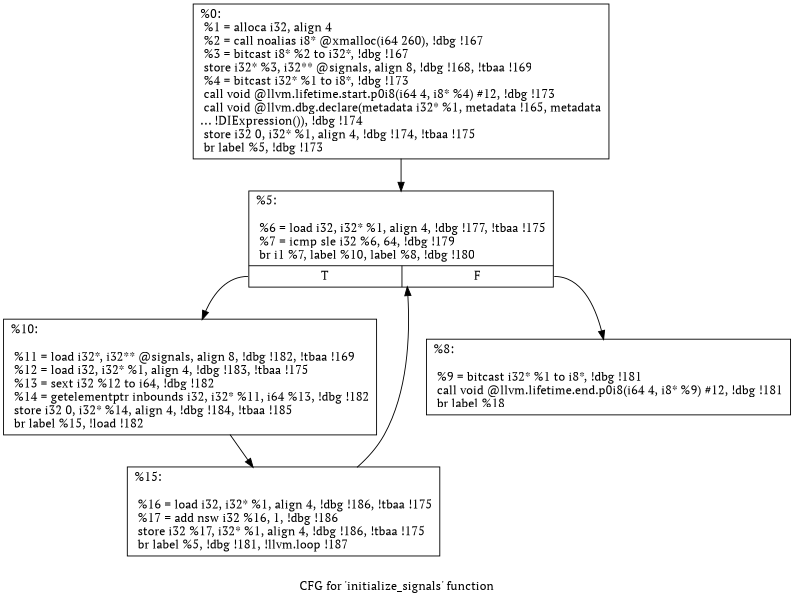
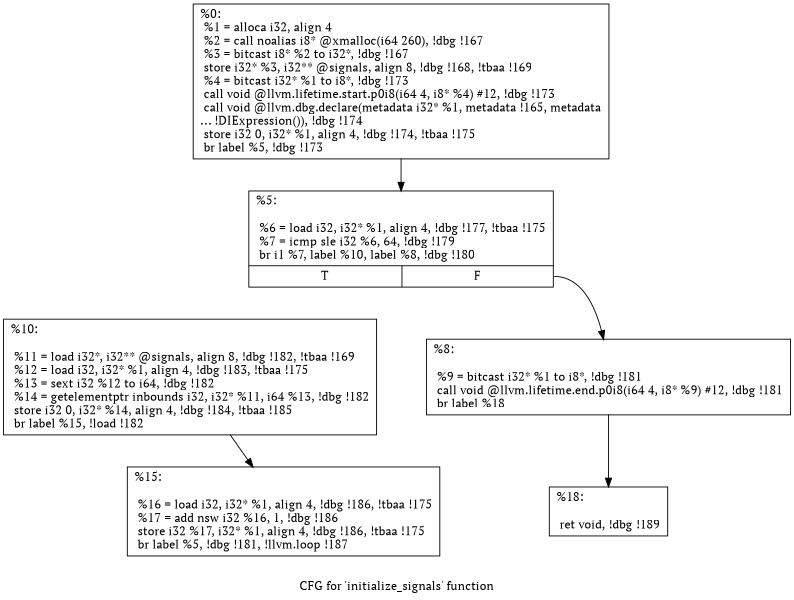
edge "%5:" -> "%10:": removed
edge "%15:" -> "%5:": removed
node "%18:": added
